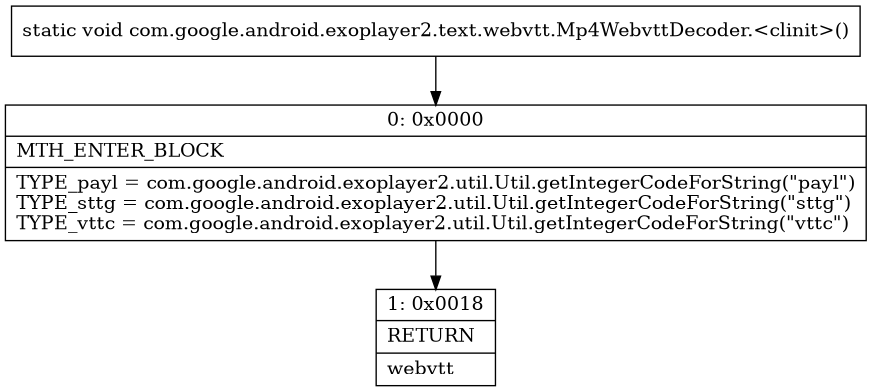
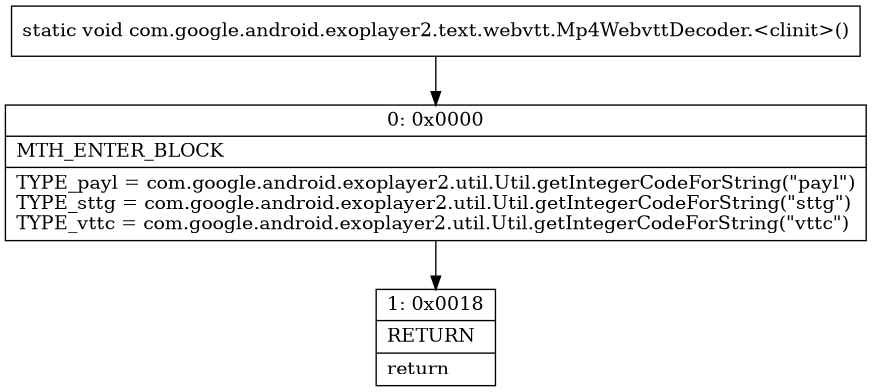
node "1: 0x0018": text "webvtt" -> "return"
